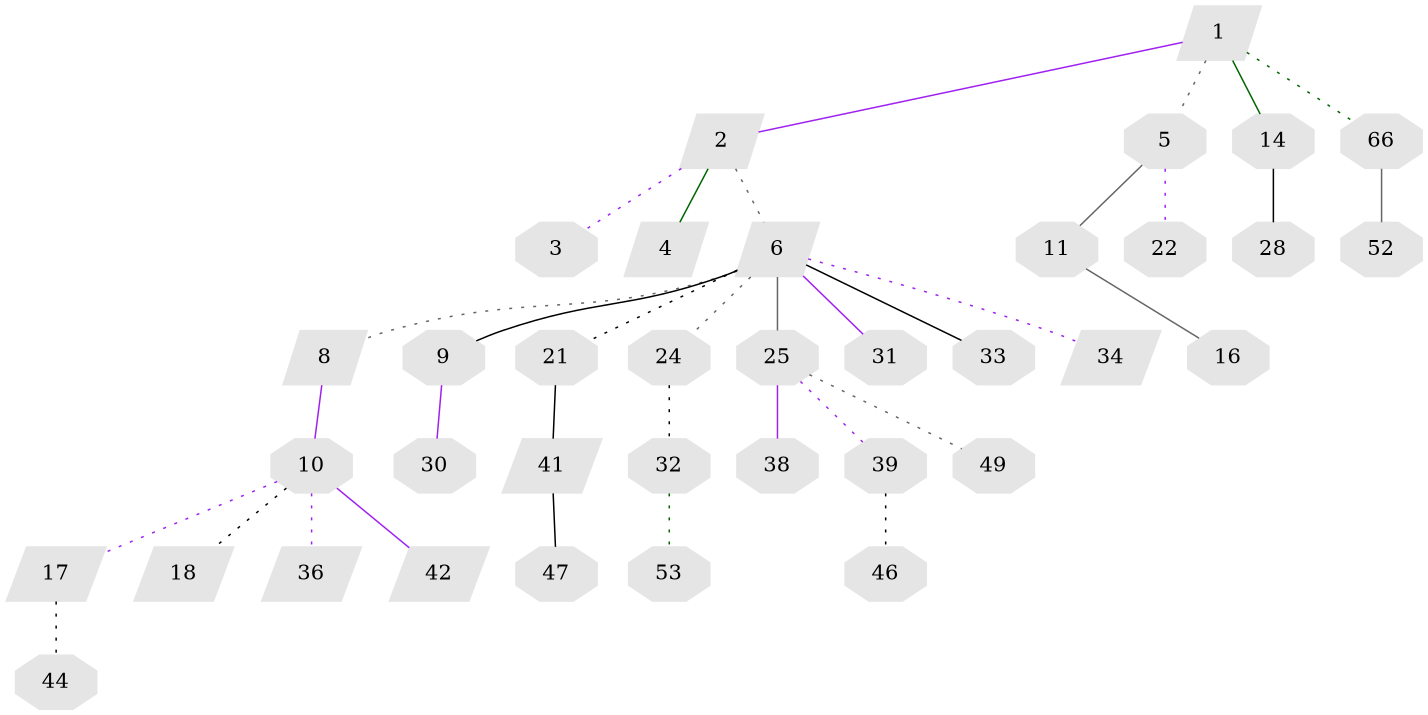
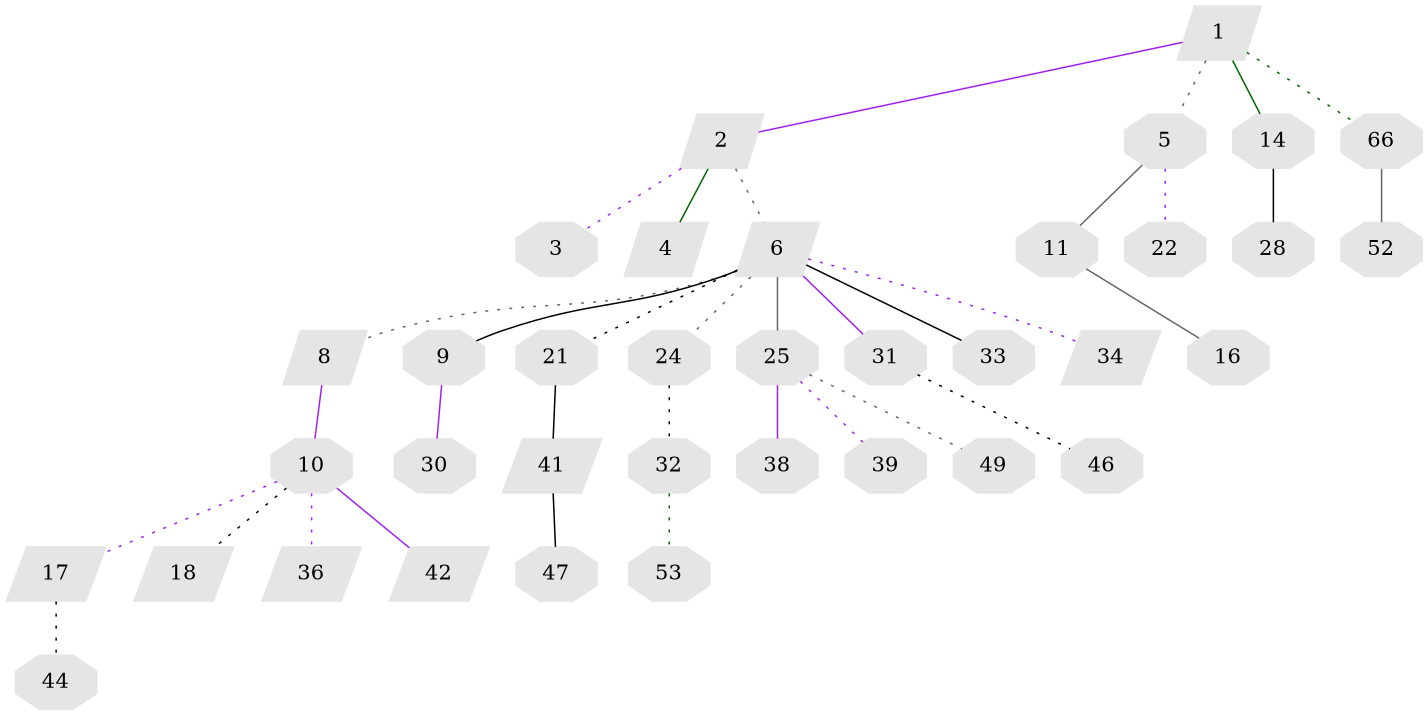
edge "39" -- "46": now "31" -- "46"
